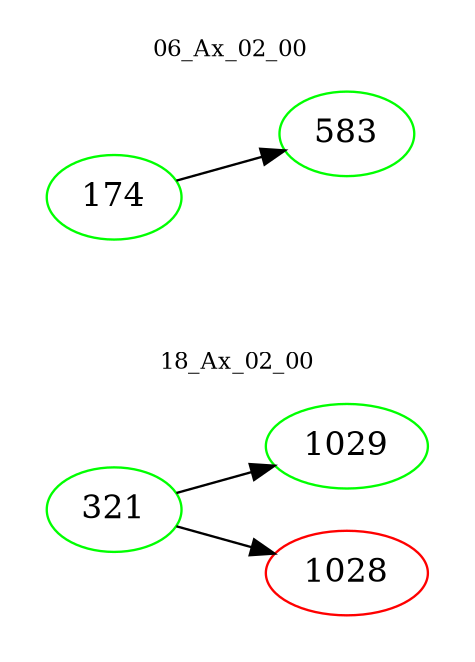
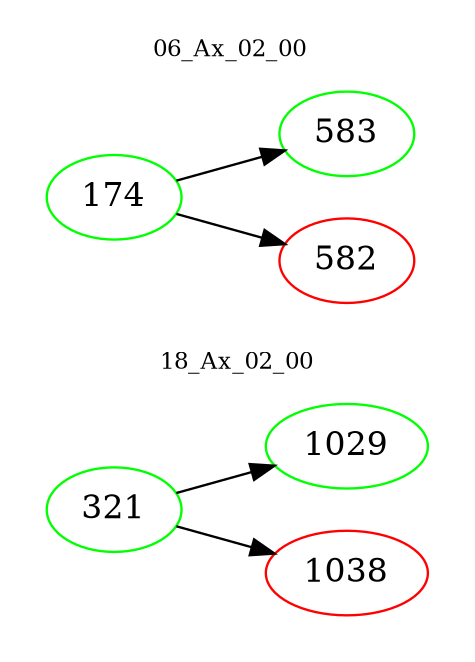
node "582": added
node "1028": label "1028" -> "1038"
